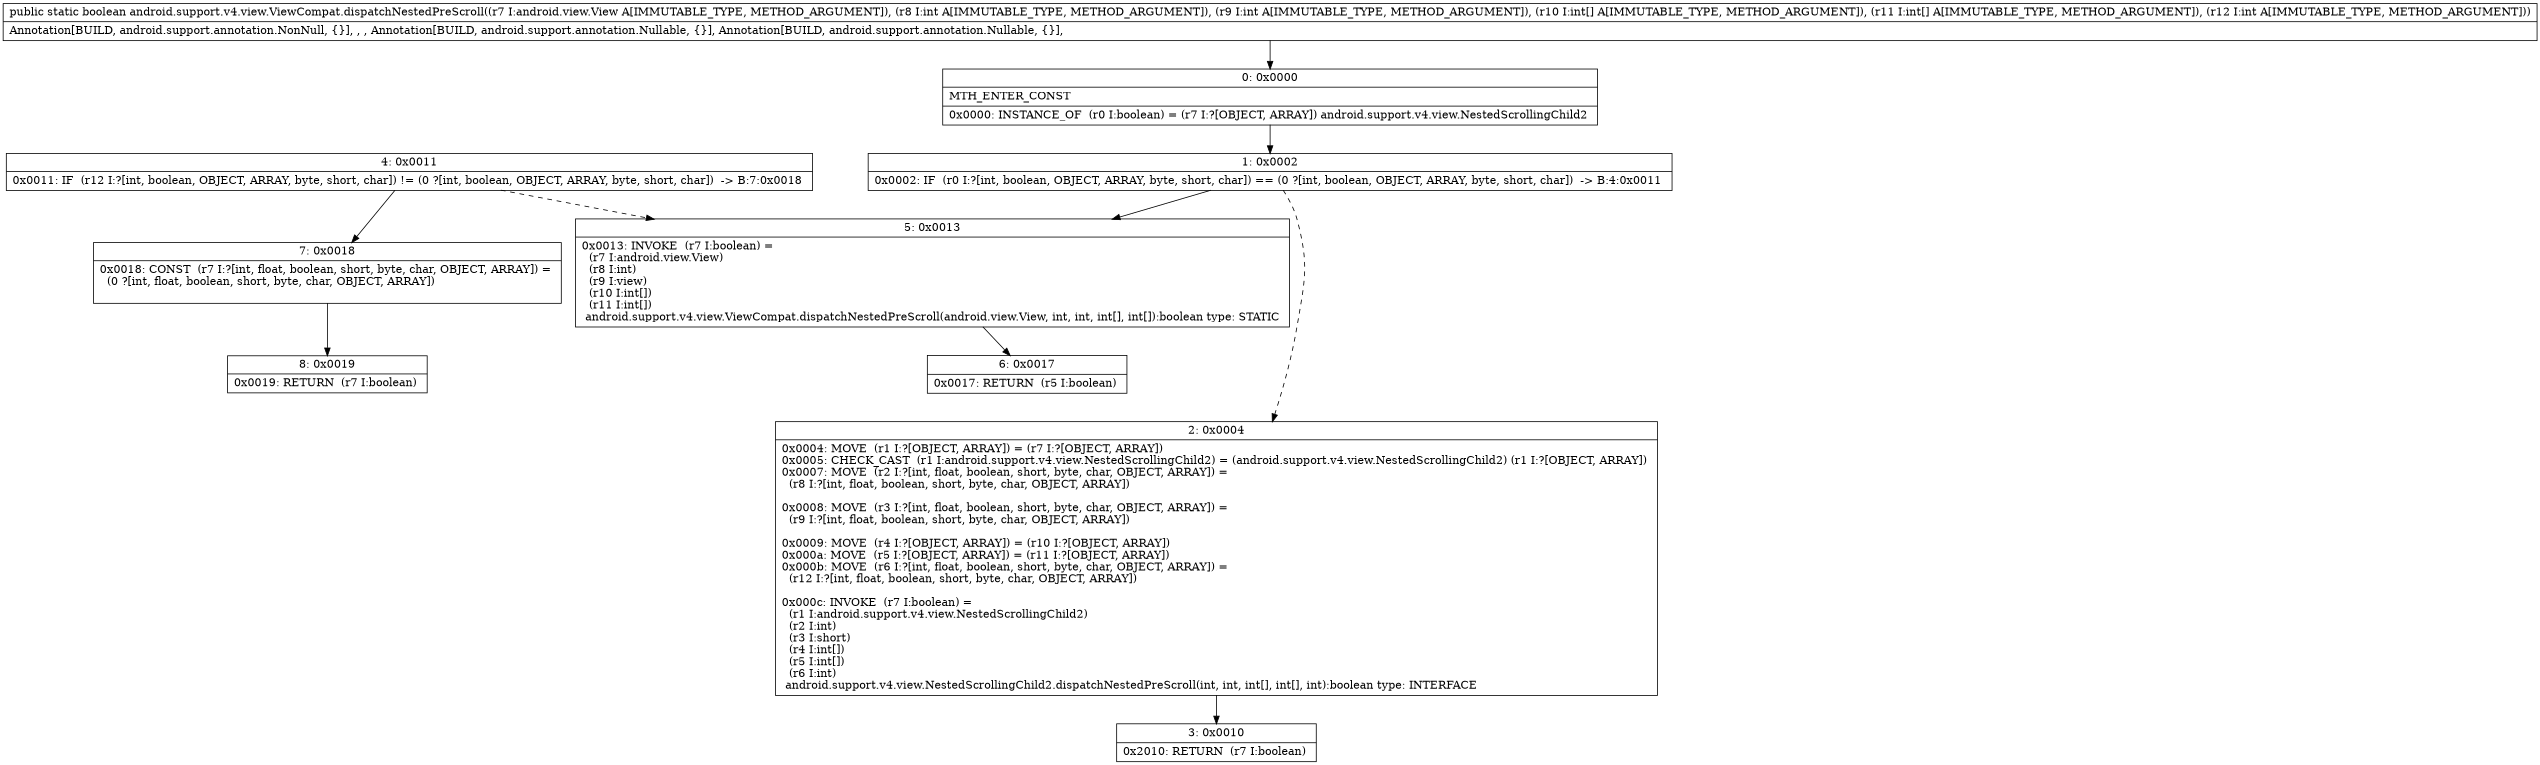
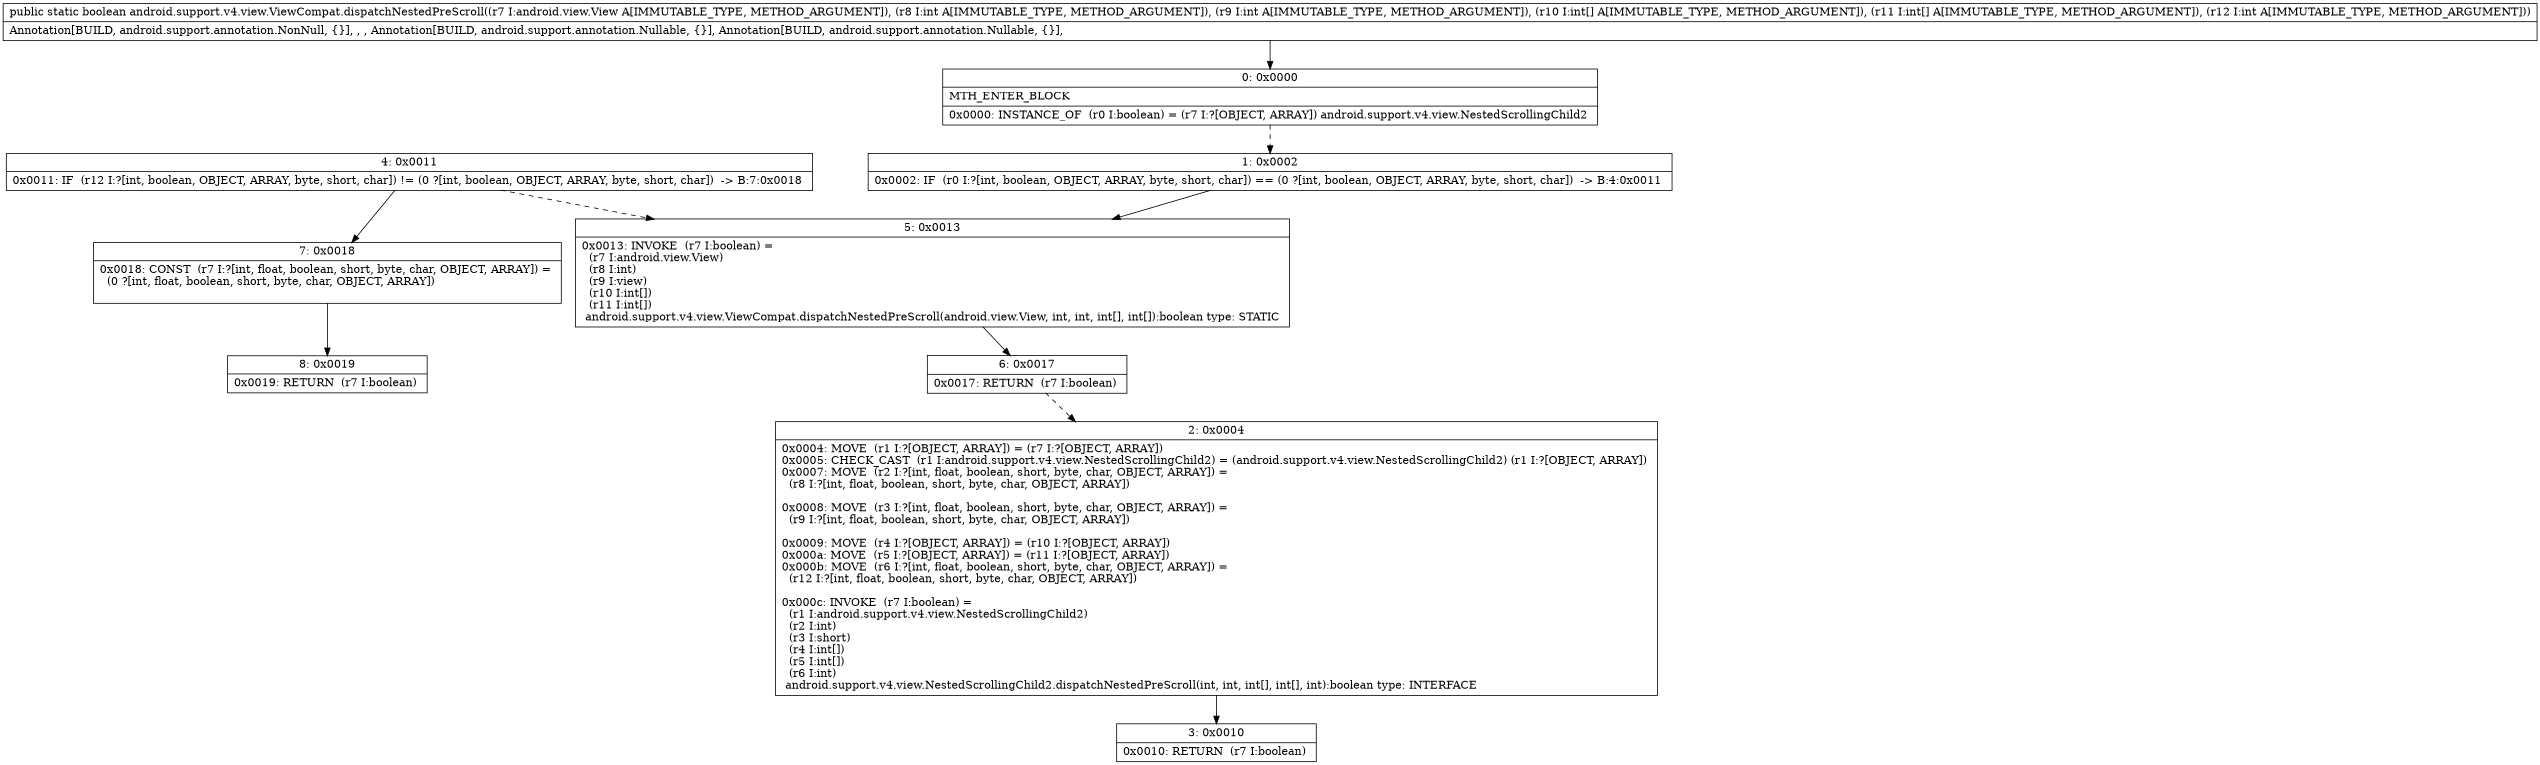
node "0: 0x0000": text "MTH_ENTER_CONST" -> "MTH_ENTER_BLOCK"
edge "0: 0x0000" -> "1: 0x0002": style solid -> dashed
edge "1: 0x0002" -> "2: 0x0004": now "6: 0x0017" -> "2: 0x0004"
node "6: 0x0017": text "0x0017: RETURN  (r5 I:boolean)" -> "0x0017: RETURN  (r7 I:boolean)"
node "3: 0x0010": text "0x2010: RETURN  (r7 I:boolean)" -> "0x0010: RETURN  (r7 I:boolean)"
